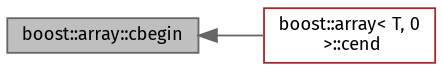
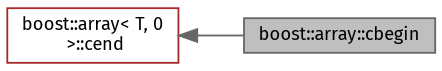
edge "boost::array< T, 0 >::cend" -> "boost::array::cbegin": reversed
